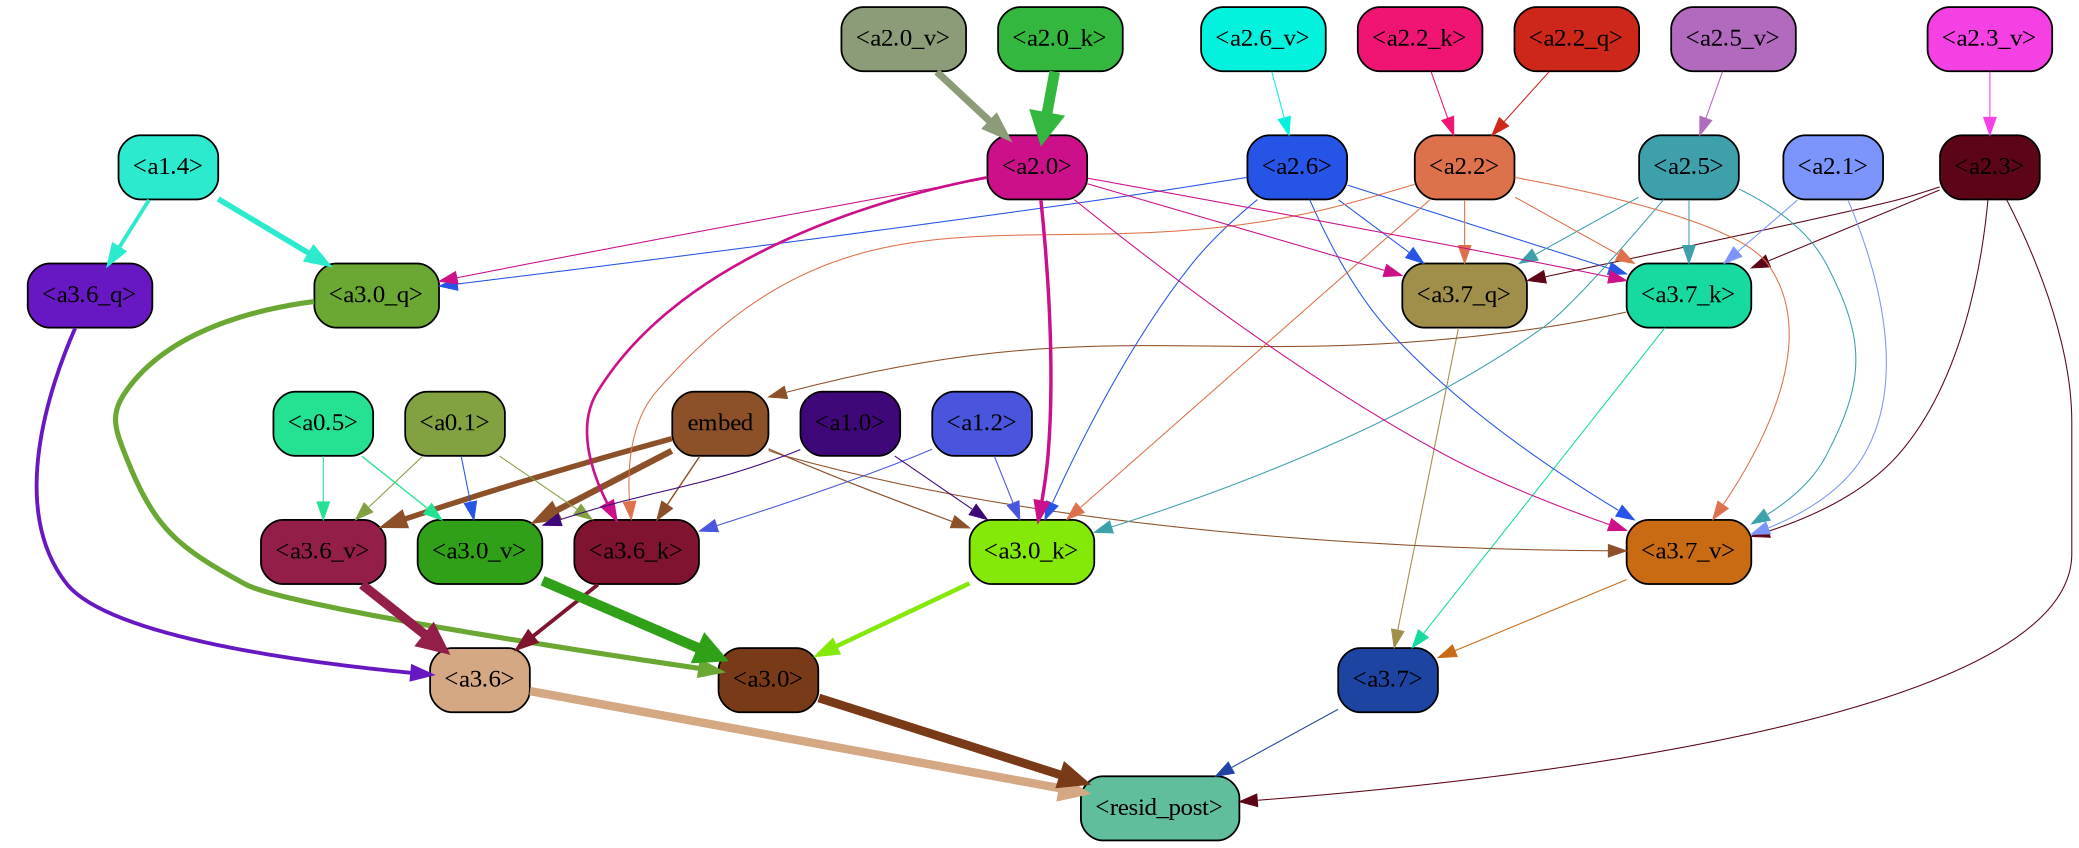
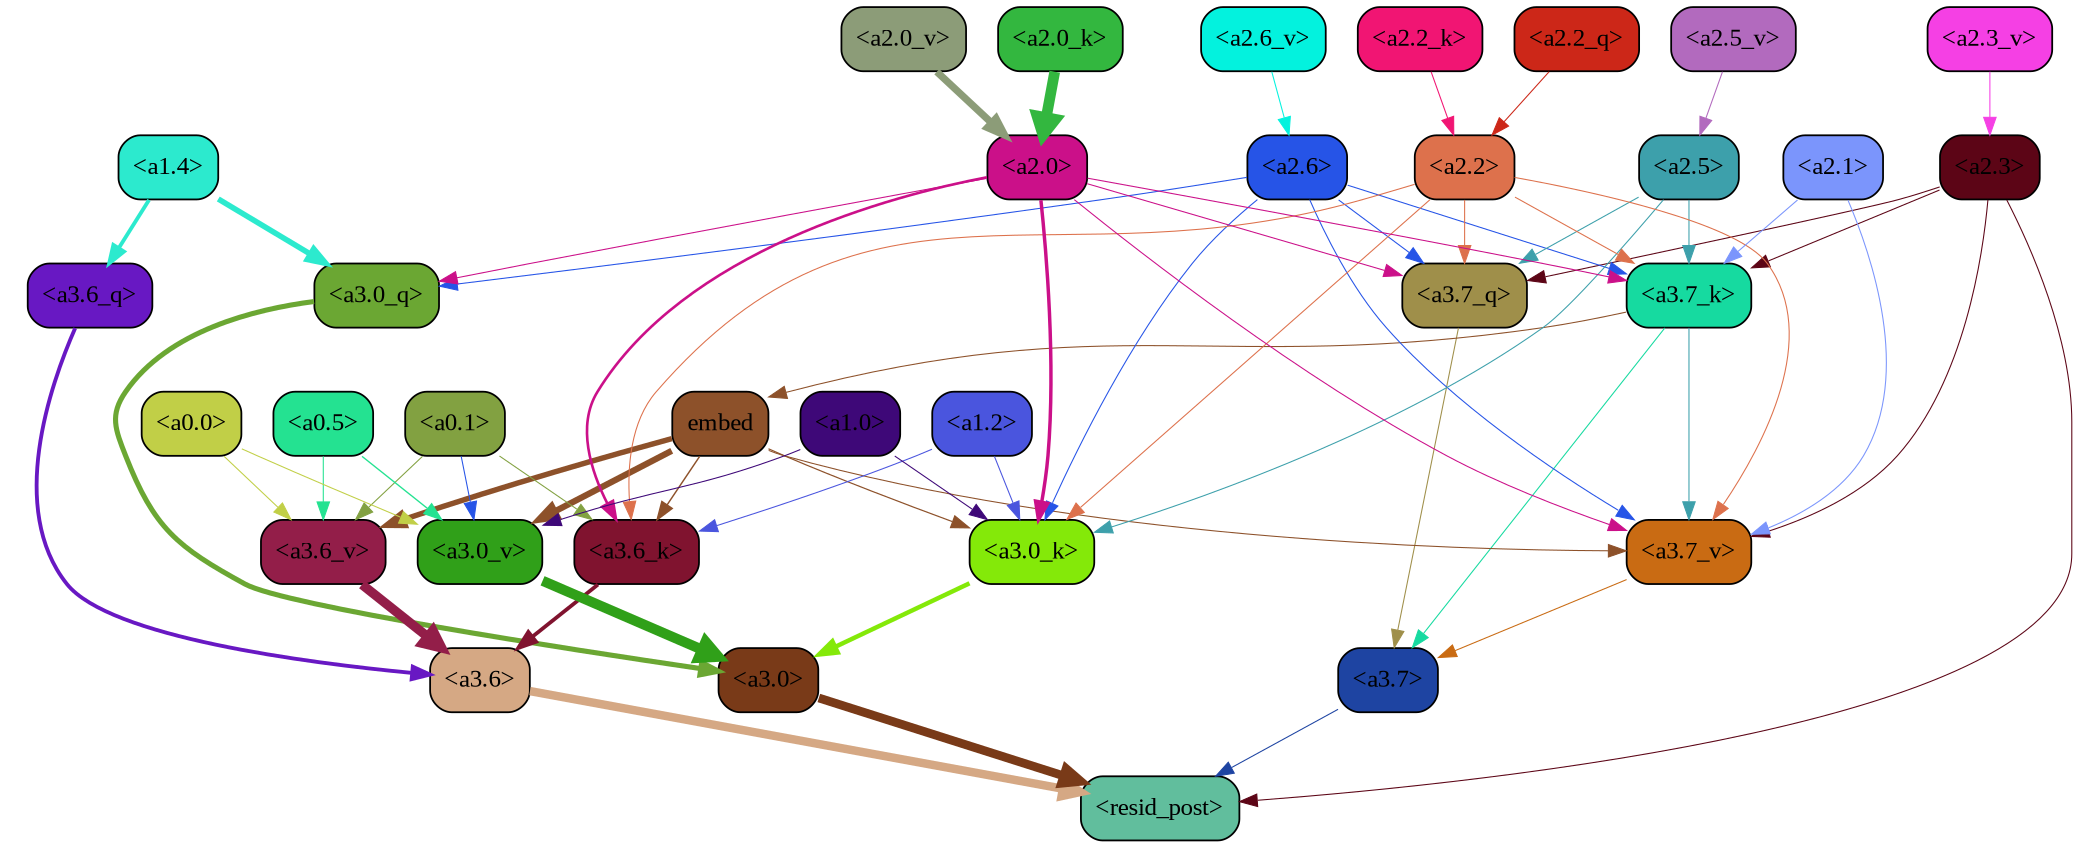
edge "<a2.5>" -> "<a3.7_v>": now "<a3.7_k>" -> "<a3.7_v>"
node "<a0.0>": added
